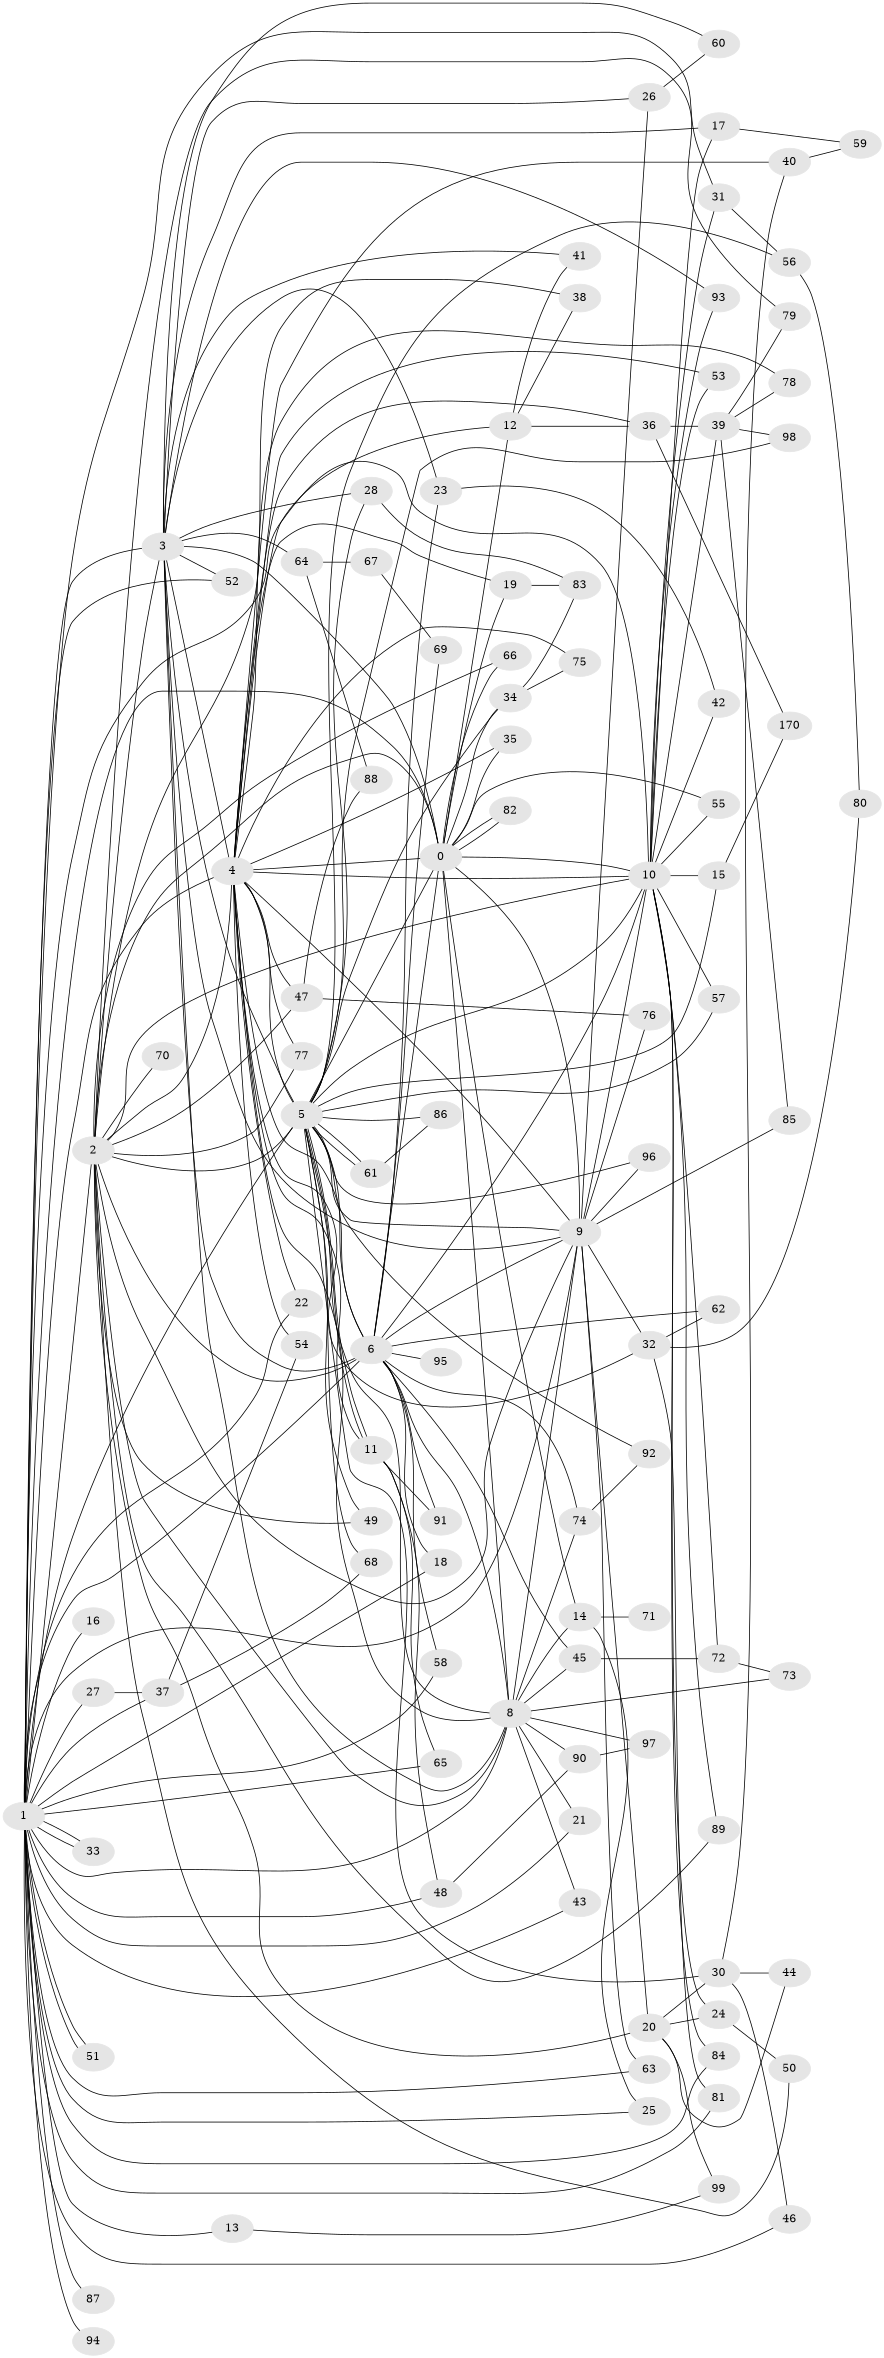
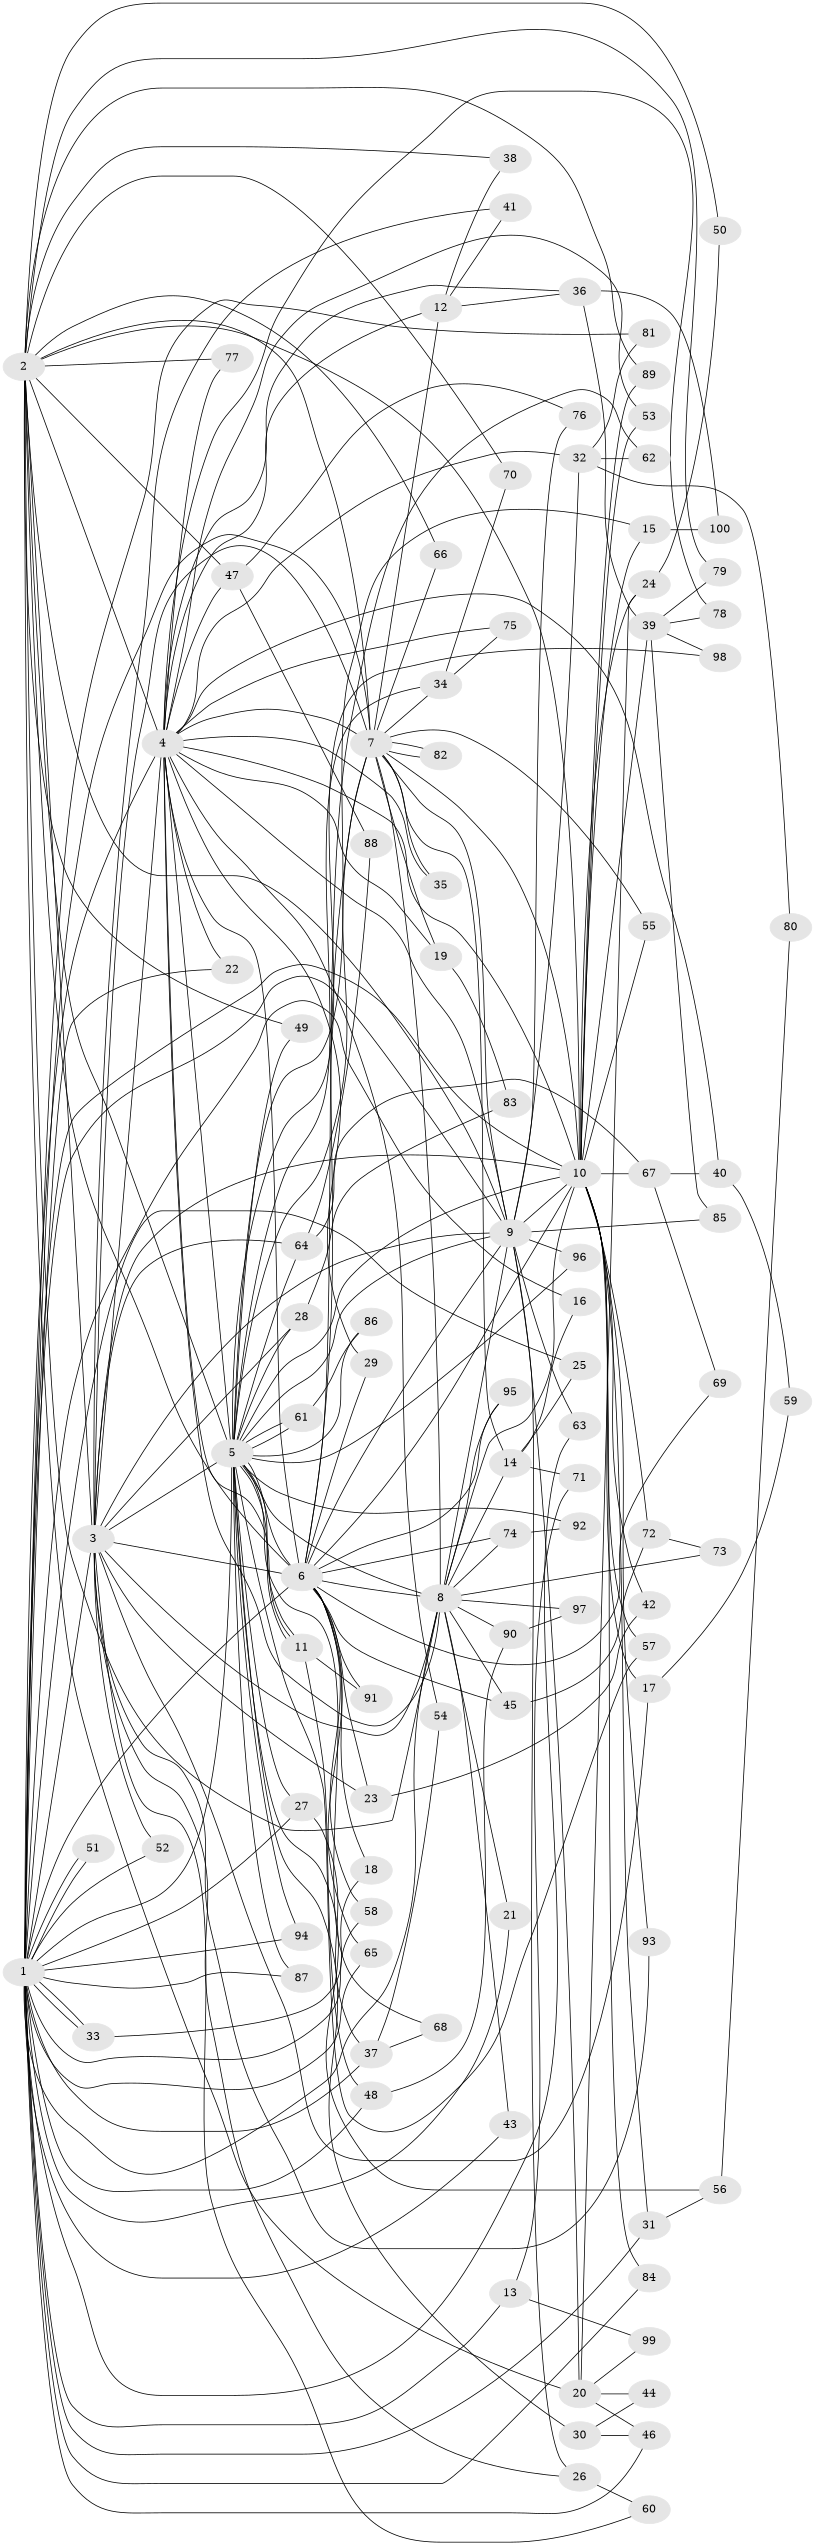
edge "83" -- "34": now "70" -- "34"
node "170": label "170" -> "100"
node "0": label "0" -> "7"
edge "40" -- "30": now "40" -- "67"
edge "10" -- "67": added
edge "10" -- "3": added
edge "64" -- "5": added
node "29": added
edge "16" -- "14": added
edge "10" -- "8": added
edge "2" -- "1": removed
edge "95" -- "8": added
edge "11" -- "65": now "6" -- "65"
edge "5" -- "27": added
edge "18" -- "1": now "18" -- "33"
edge "5" -- "94": added
edge "5" -- "87": added
edge "71" -- "13": added
edge "30" -- "20": now "46" -- "20"
